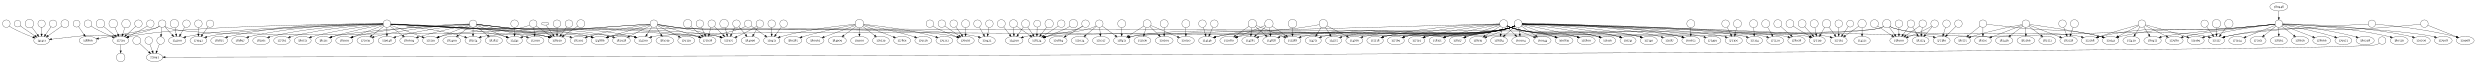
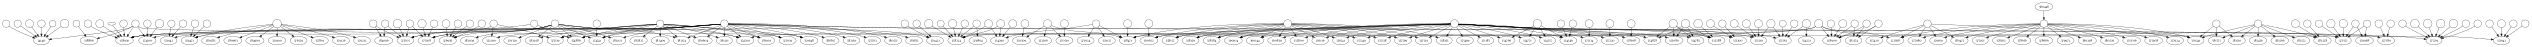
edge "rtafpr1_1_3t_6" -> "rtafpr1_1_1g_8": now "rtafpr1_1_3t_6" -> "371943"
edge "377719" -> "rdlfpr2_0_rdlt_27": reversed
